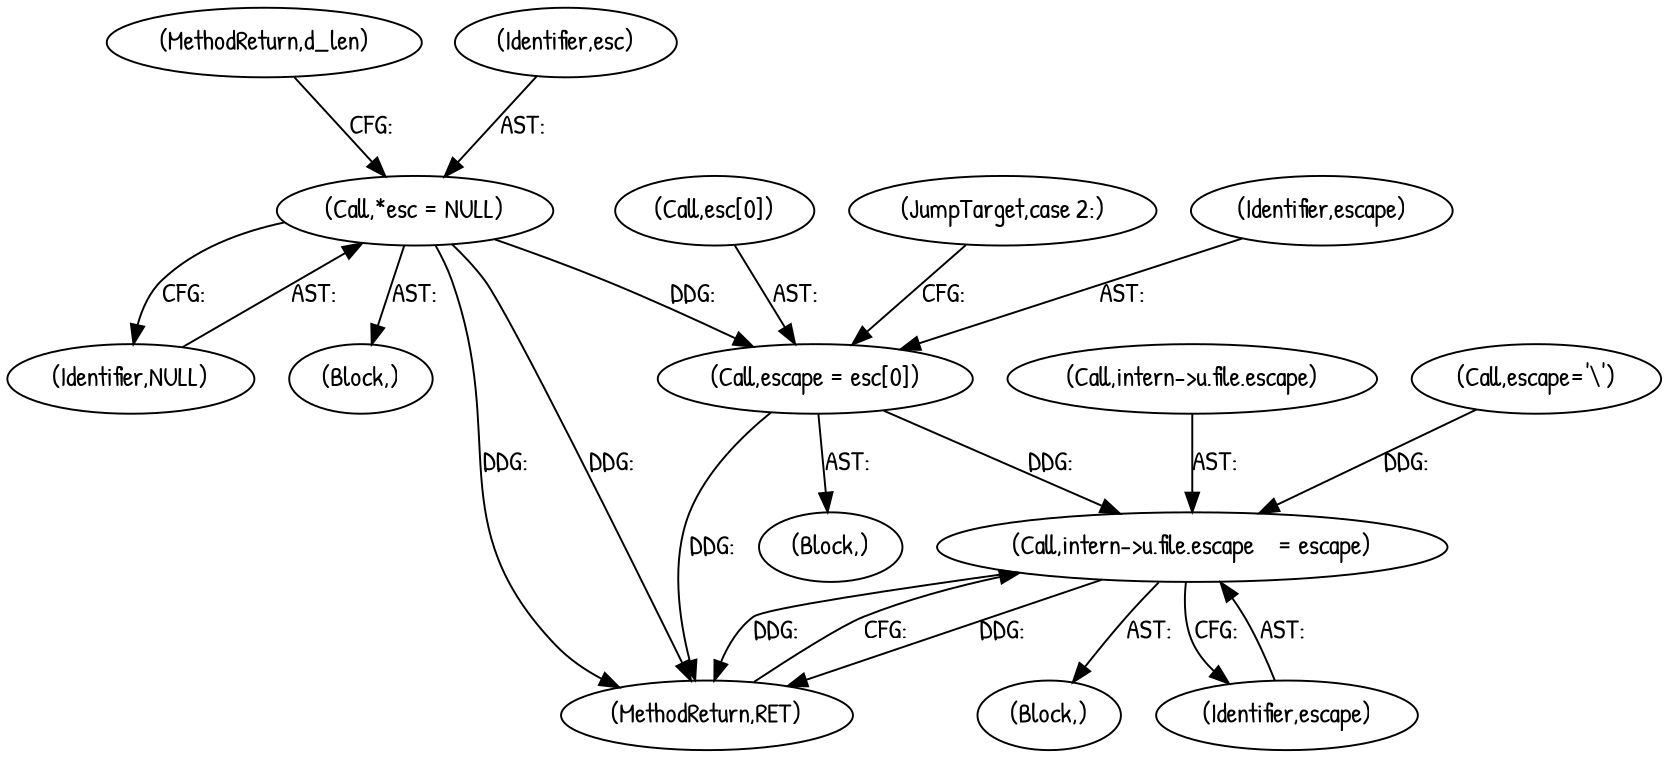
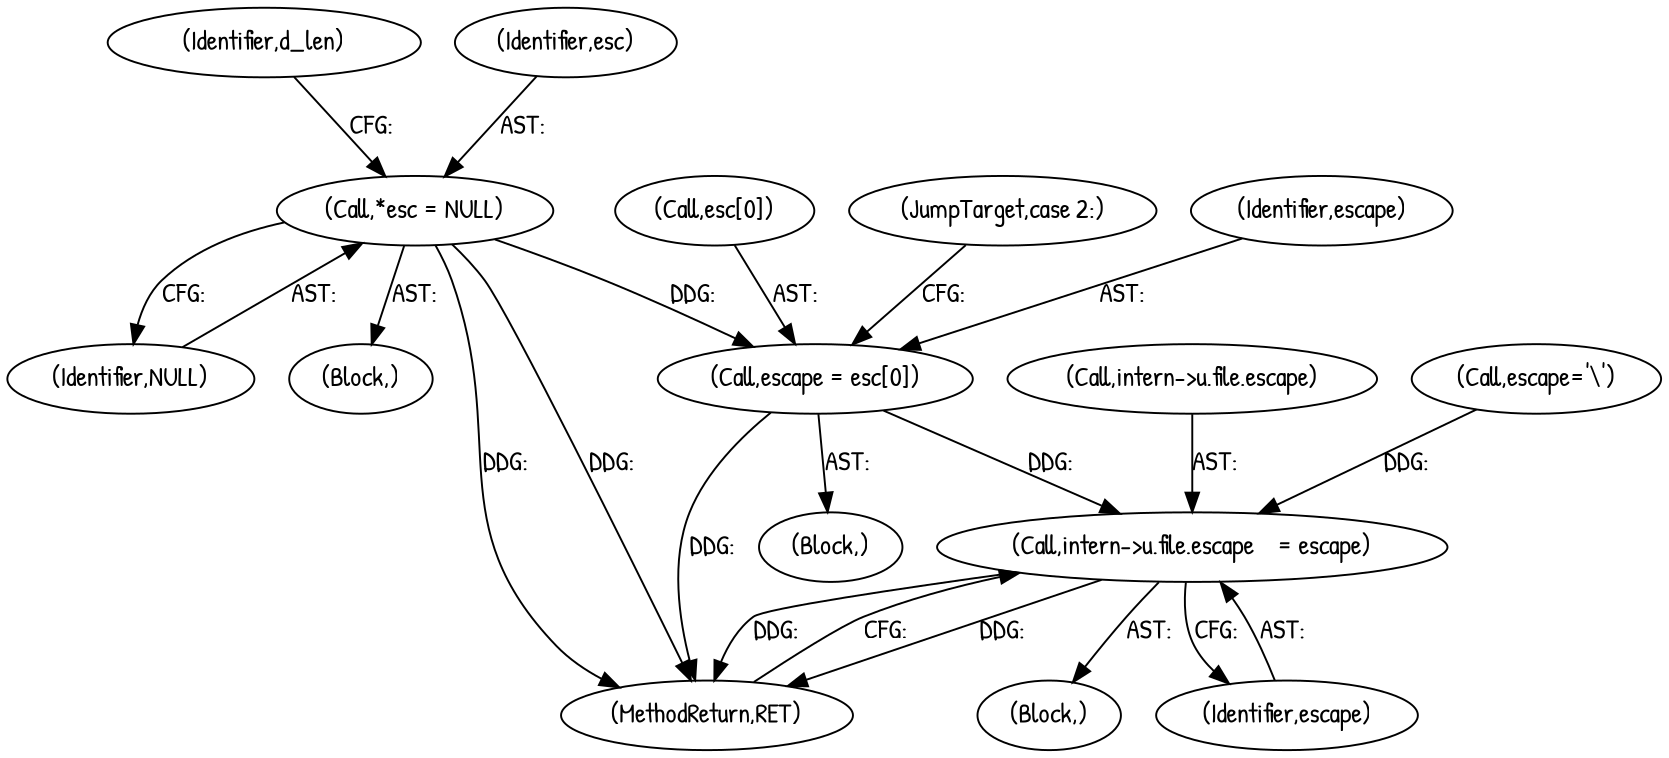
node "(MethodReturn,d_len)": label "(MethodReturn,d_len)" -> "(Identifier,d_len)"
